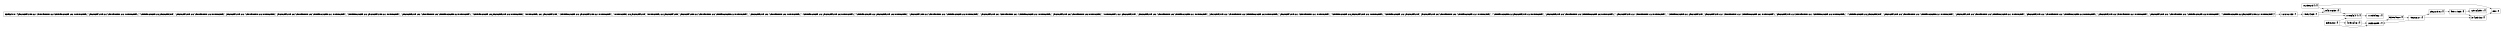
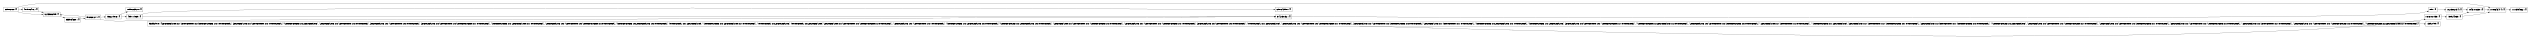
edge "1028502734 - []" -> "exit - []": reversed
node "1855023920 - []": added
node "72392799 - []": added
